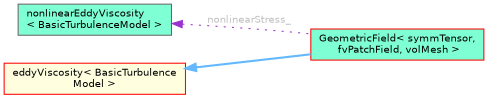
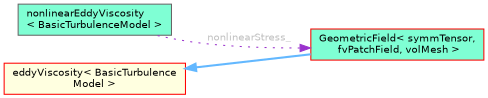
edge "GeometricField< symmTensor, fvPatchField, volMesh >" -> "nonlinearEddyViscosity < BasicTurbulenceModel >": reversed
